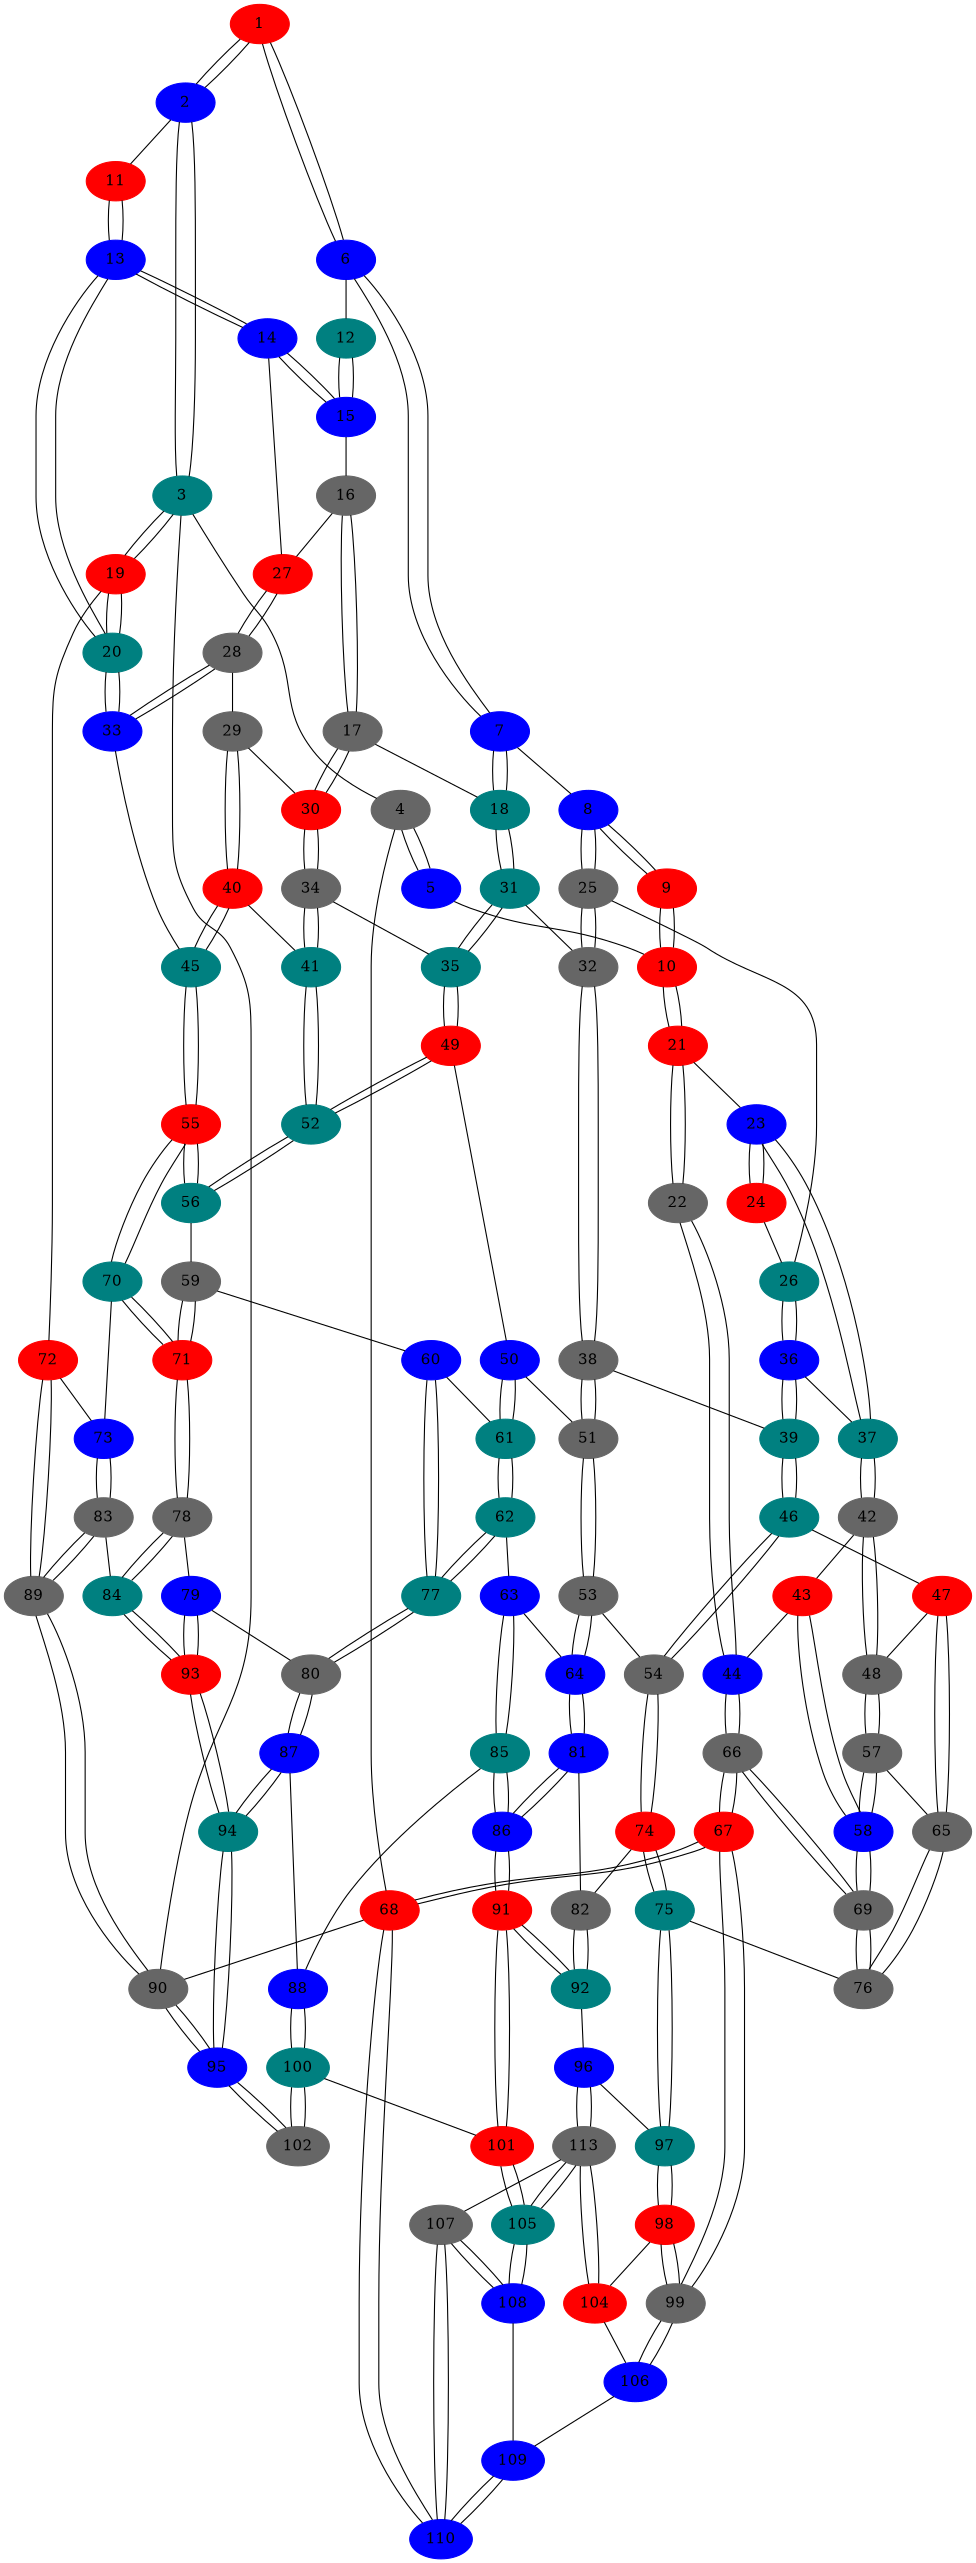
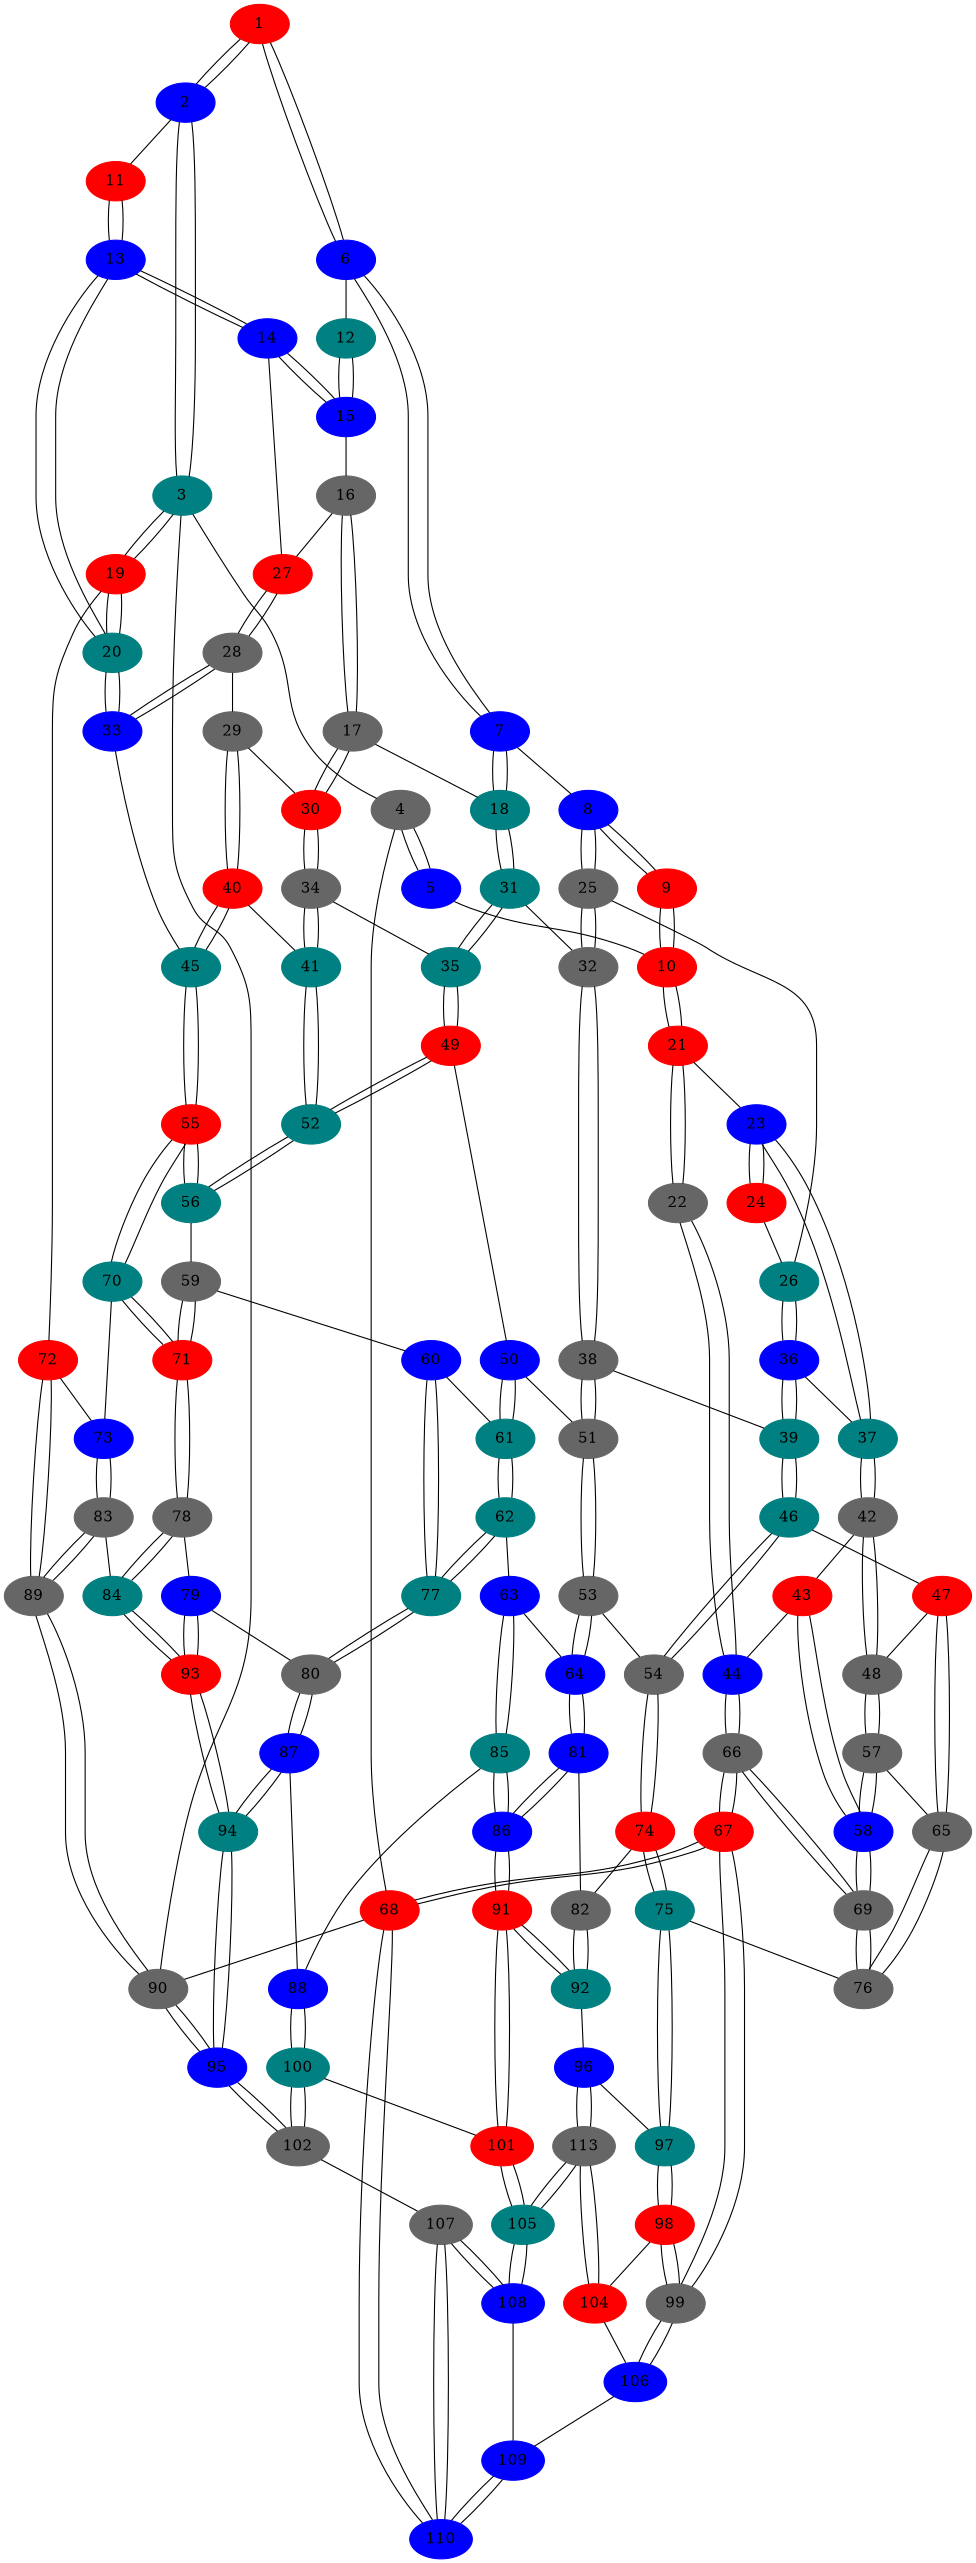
edge "113" -- "107": now "102" -- "107"
